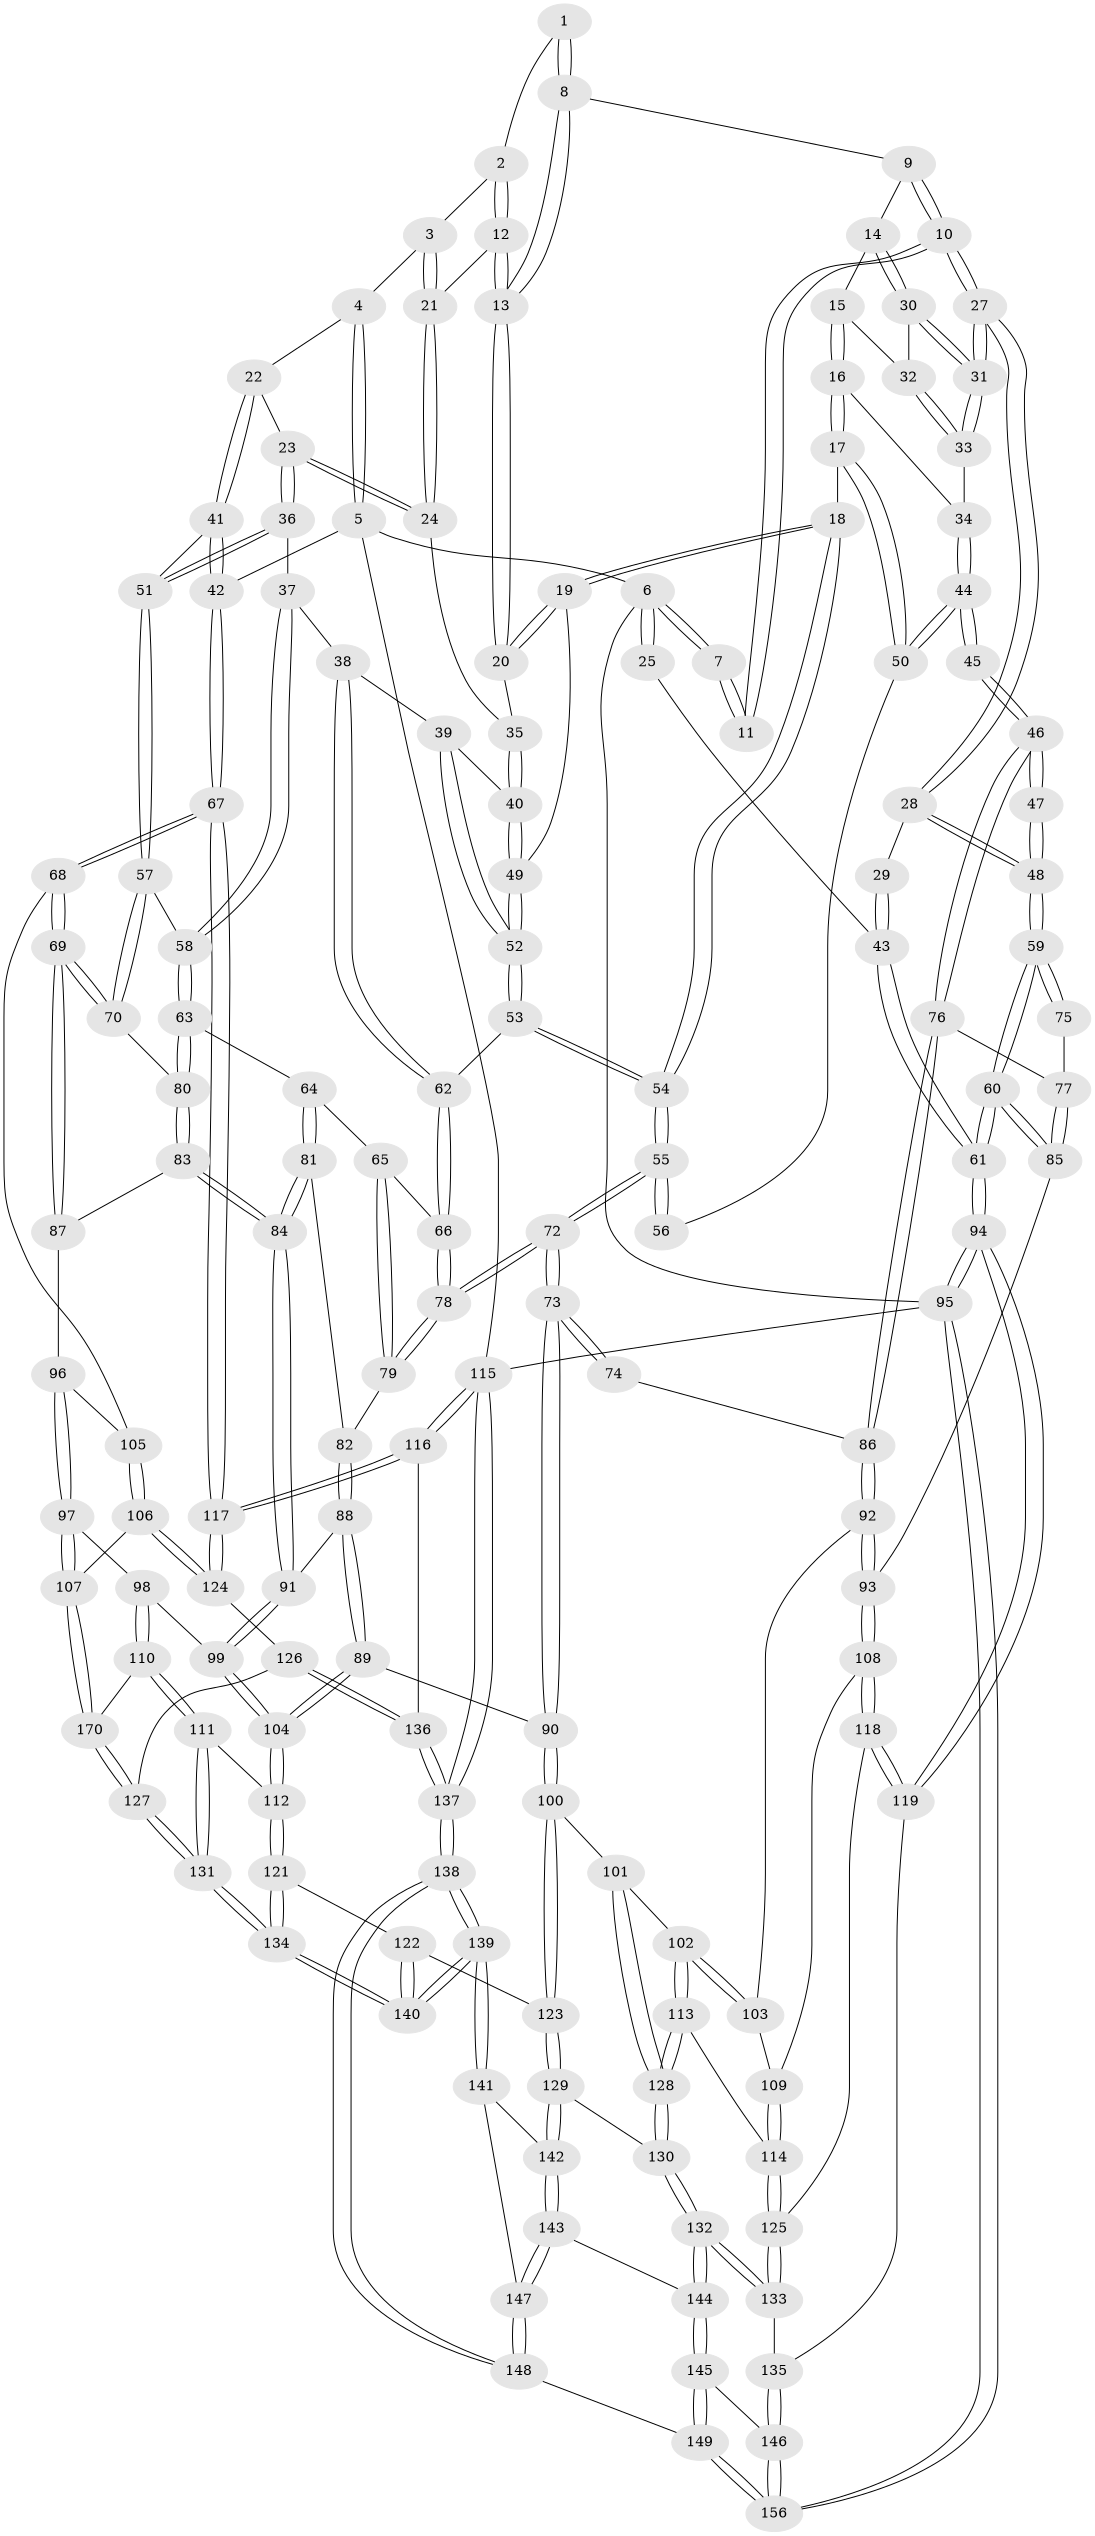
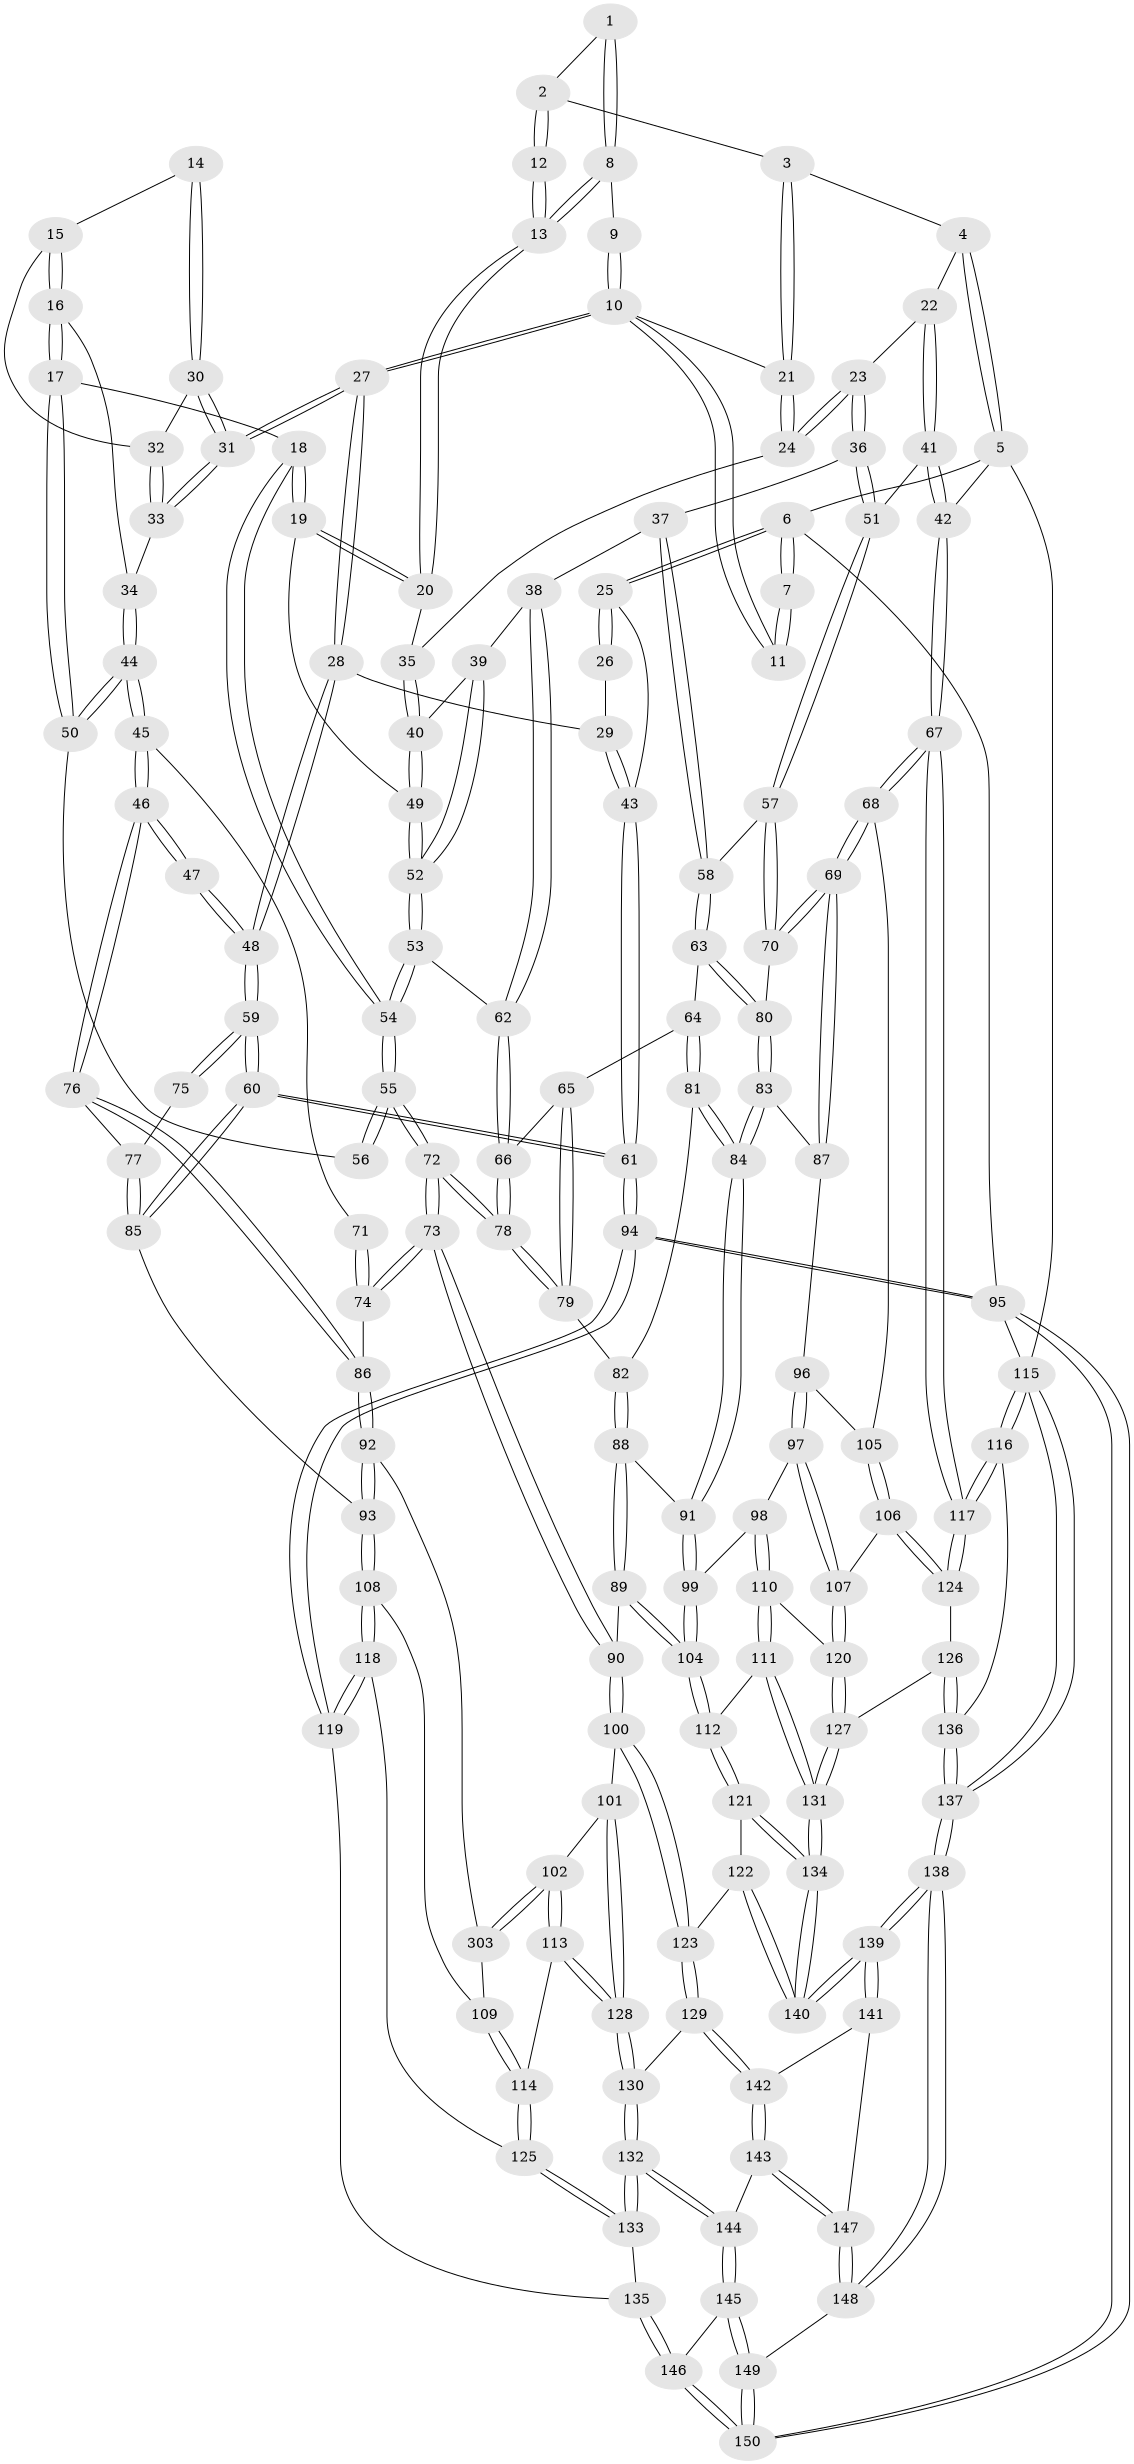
edge "9" -- "14": removed
edge "12" -- "21": now "10" -- "21"
node "26": added
node "71": added
node "170": label "170" -> "120"
node "103": label "103" -> "303"
node "156": label "156" -> "150"
